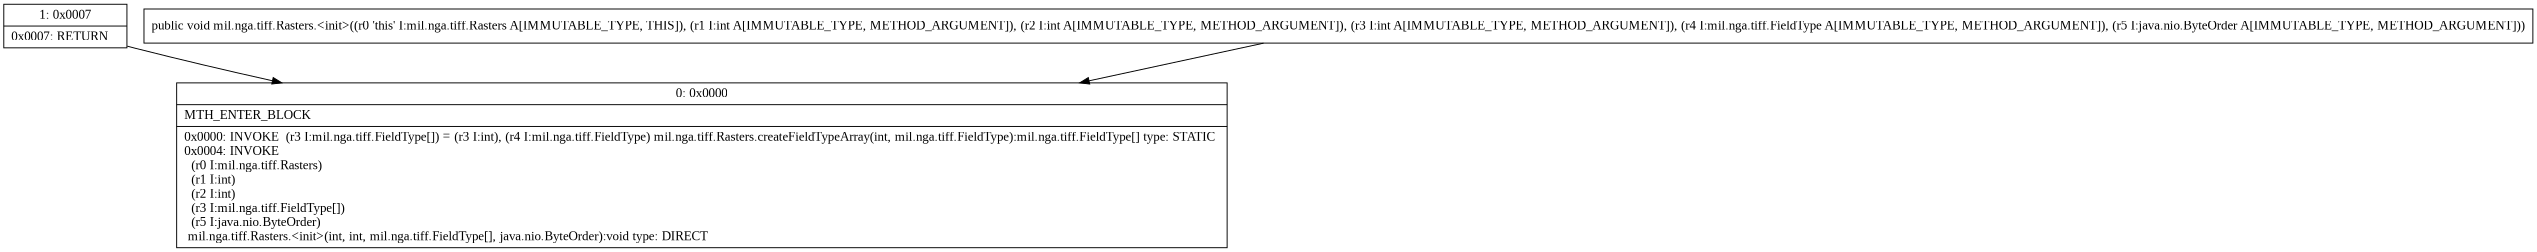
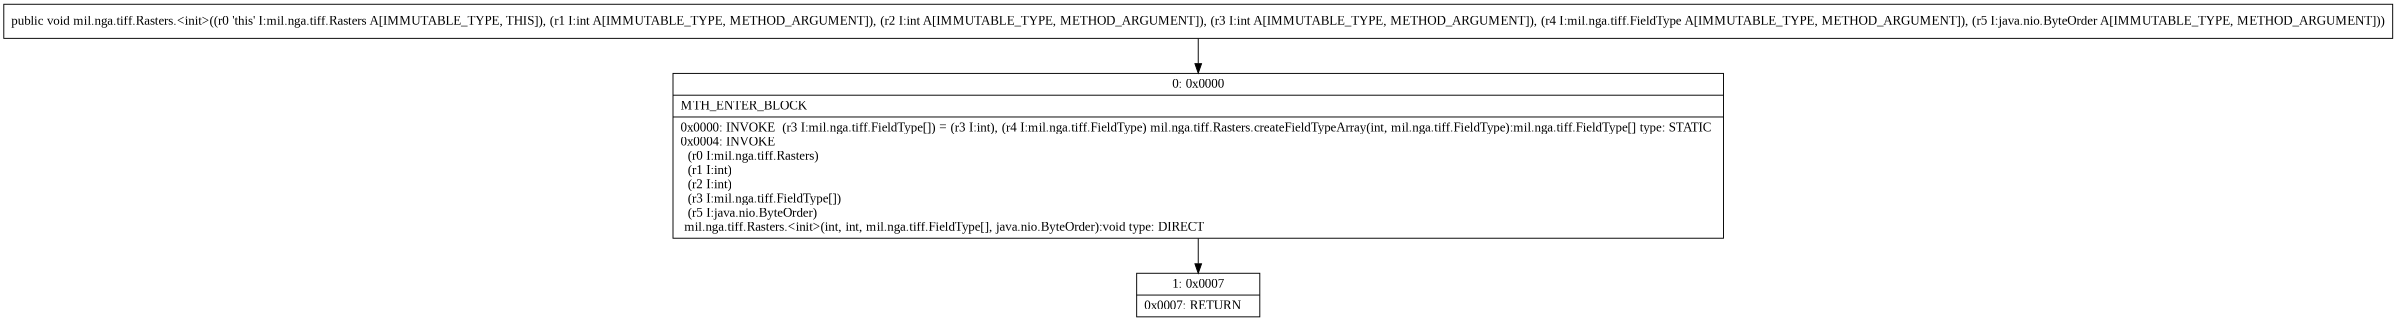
edge "1: 0x0007" -> "0: 0x0000": reversed
